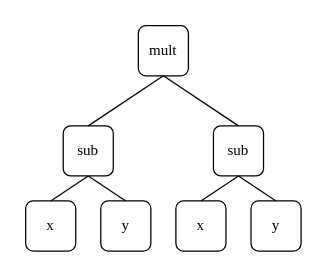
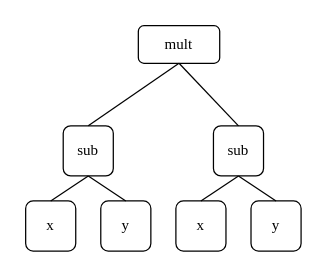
node "mult": size 50x50 -> 81x38
